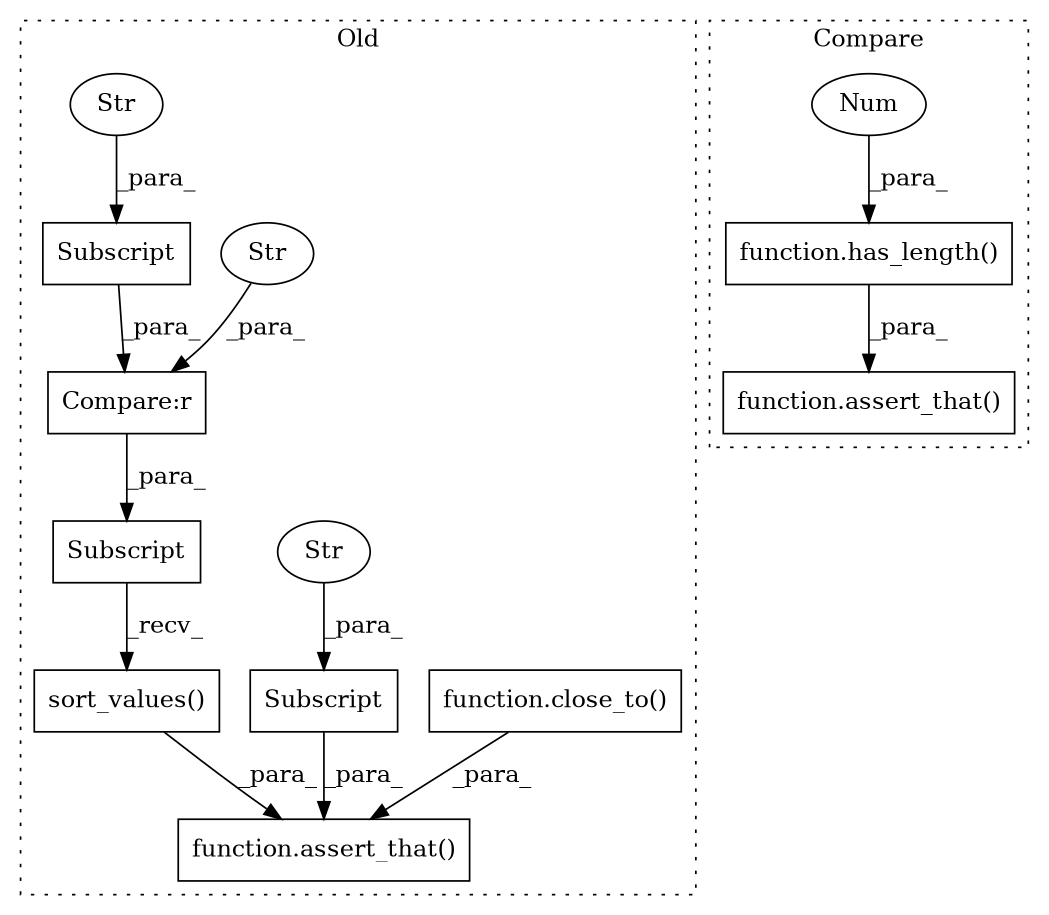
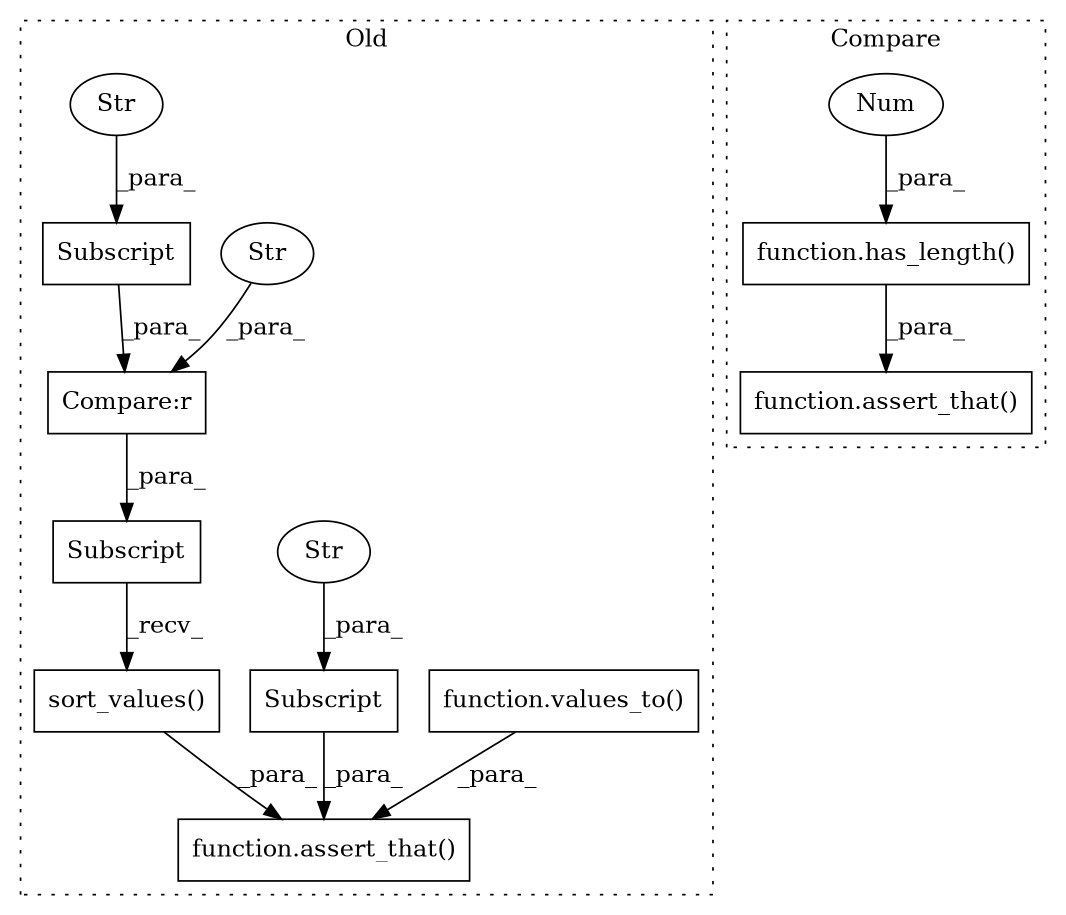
node "function.close_to()": label "function.close_to()" -> "function.values_to()"
